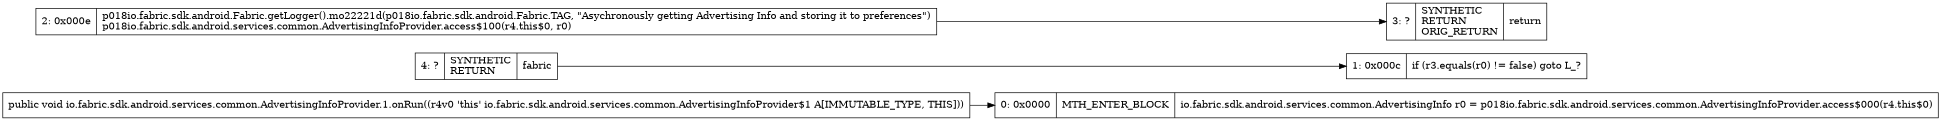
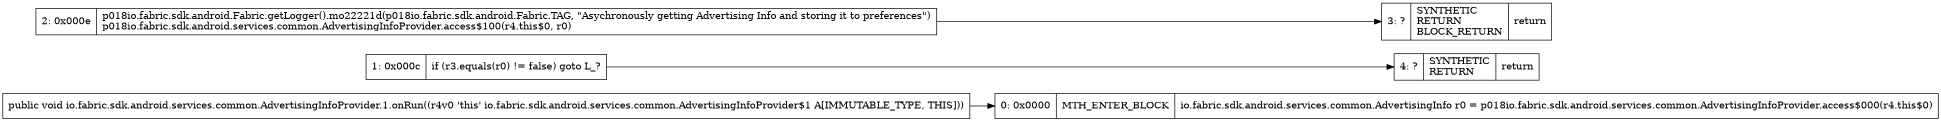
node "3: ?": text "ORIG_RETURN" -> "BLOCK_RETURN"
node "4: ?": text "fabric" -> "return"
edge "4: ?" -> "1: 0x000c": reversed
